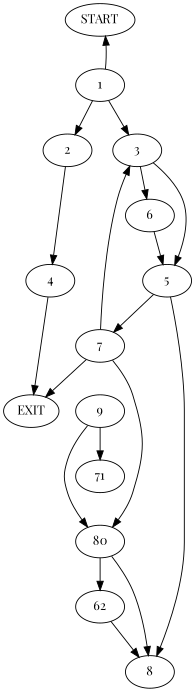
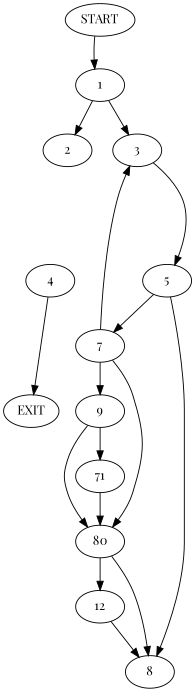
edge "1" -> "START": reversed
edge "2" -> "4": removed
node "6": removed
edge "7" -> "EXIT": now "7" -> "9"
edge "71" -> "80": added
node "62": label "62" -> "12"
